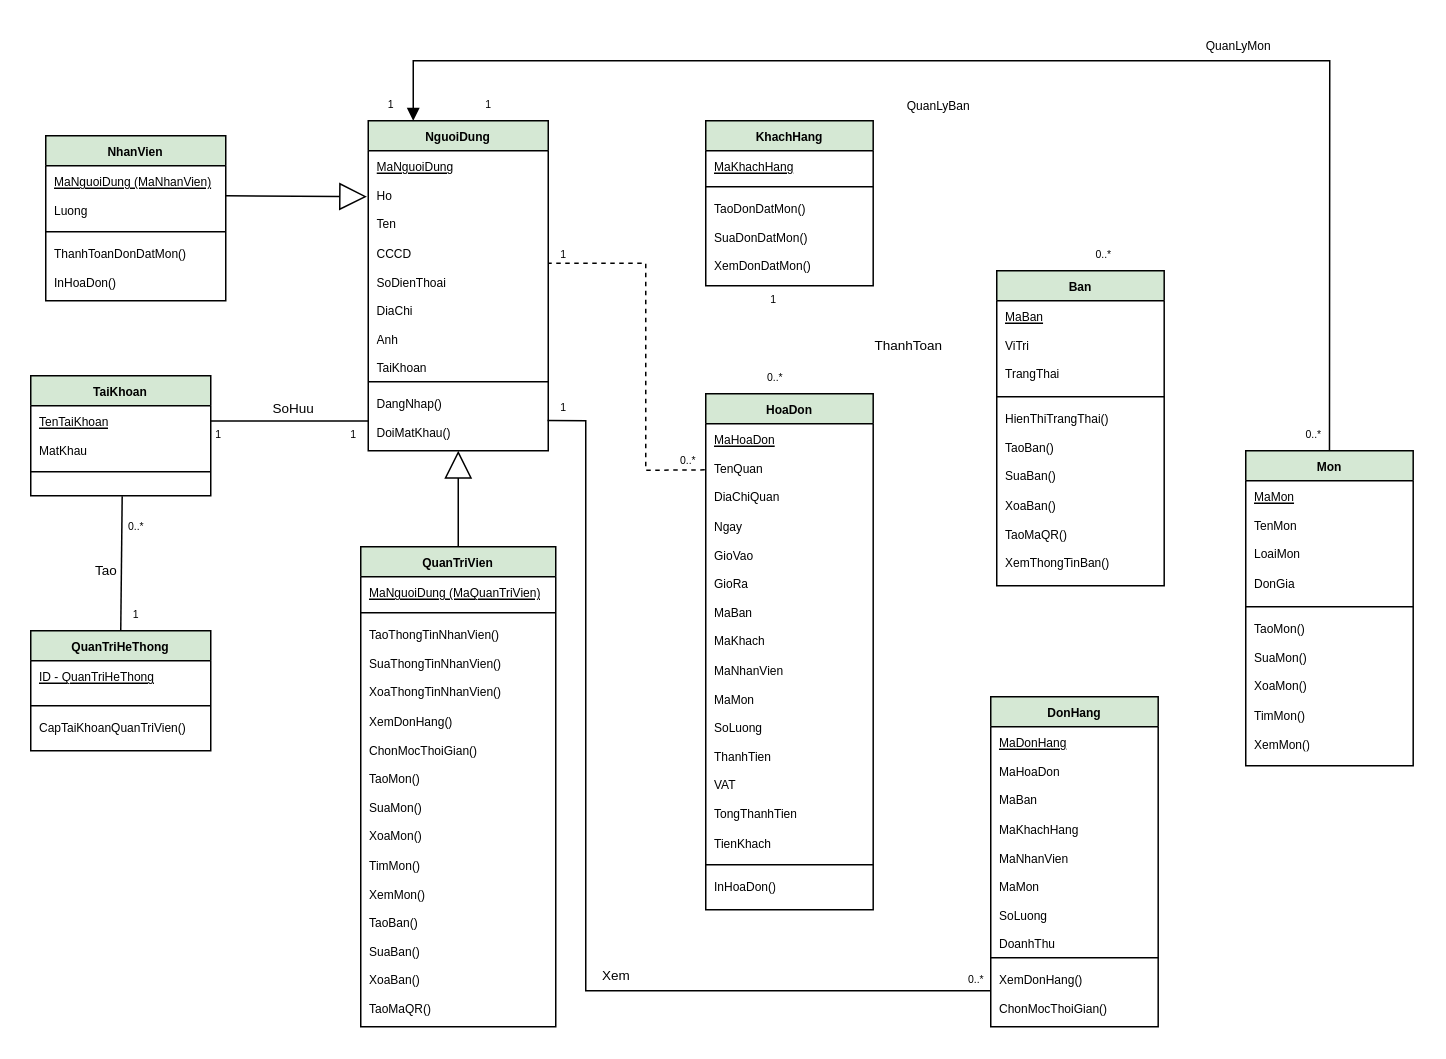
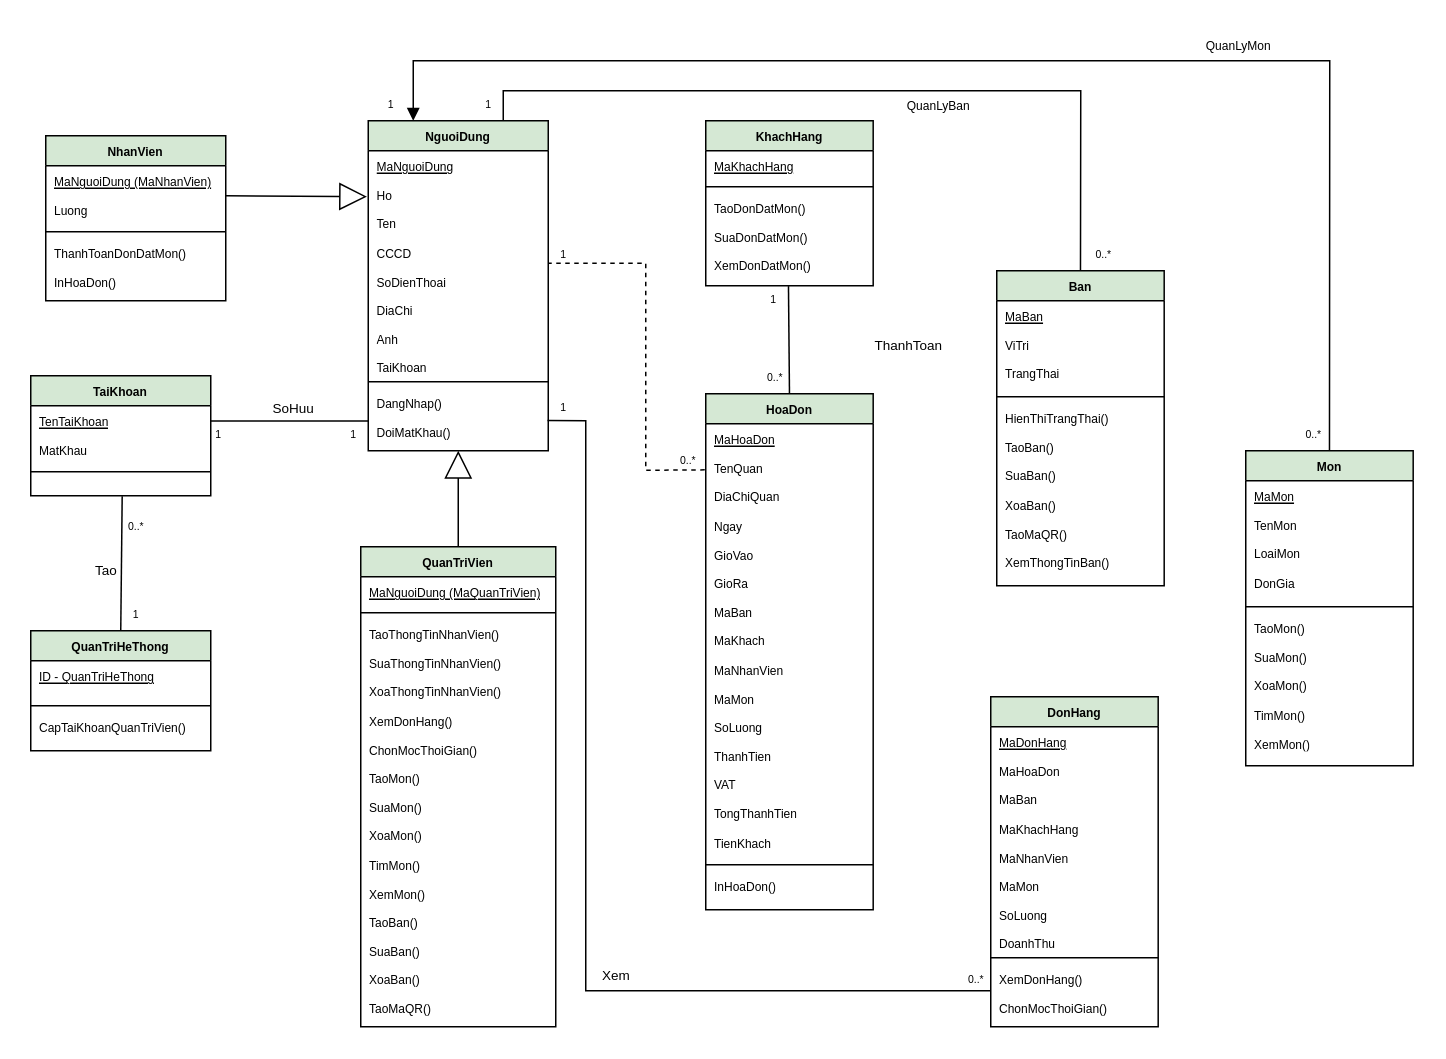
edge "NguoiDung" -- "Ban": added
edge "TaoDonDatMon() SuaDonDatMon() XemDonDatMon()" -- "HoaDon": added
